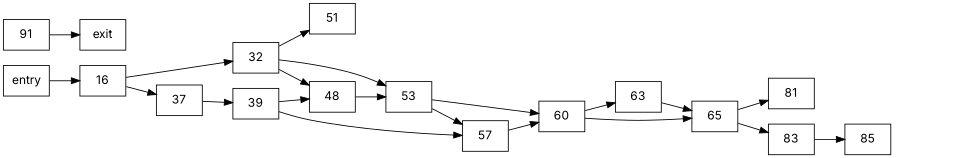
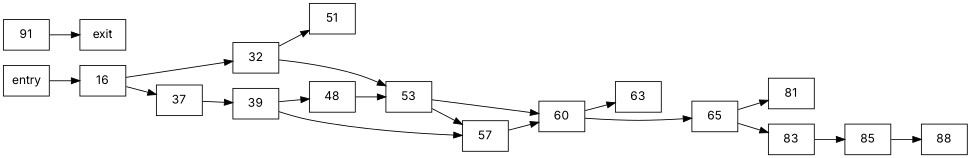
edge "32" -> "48": removed
edge "63" -> "65": removed
node "88": added
